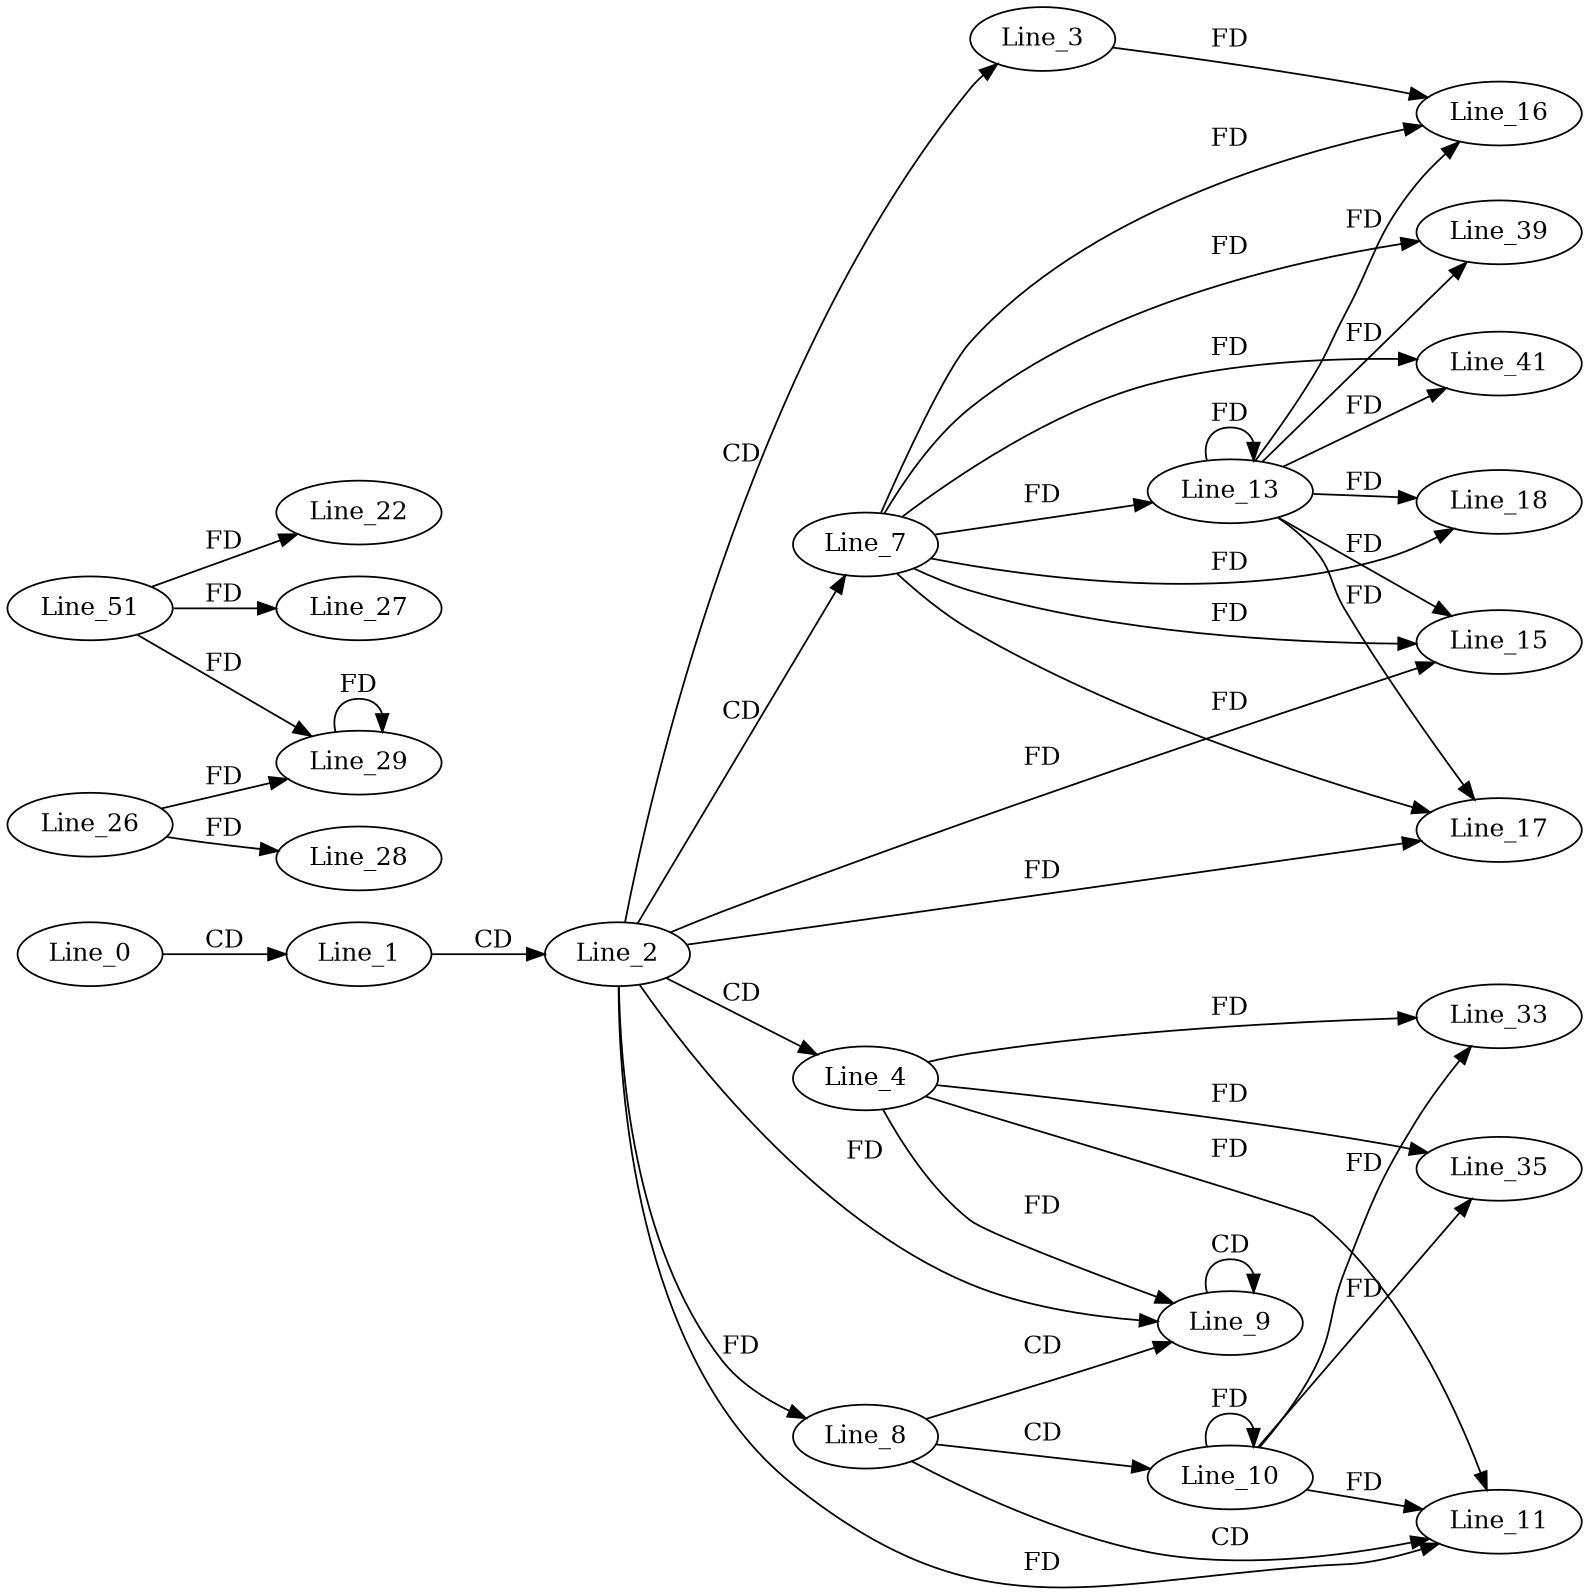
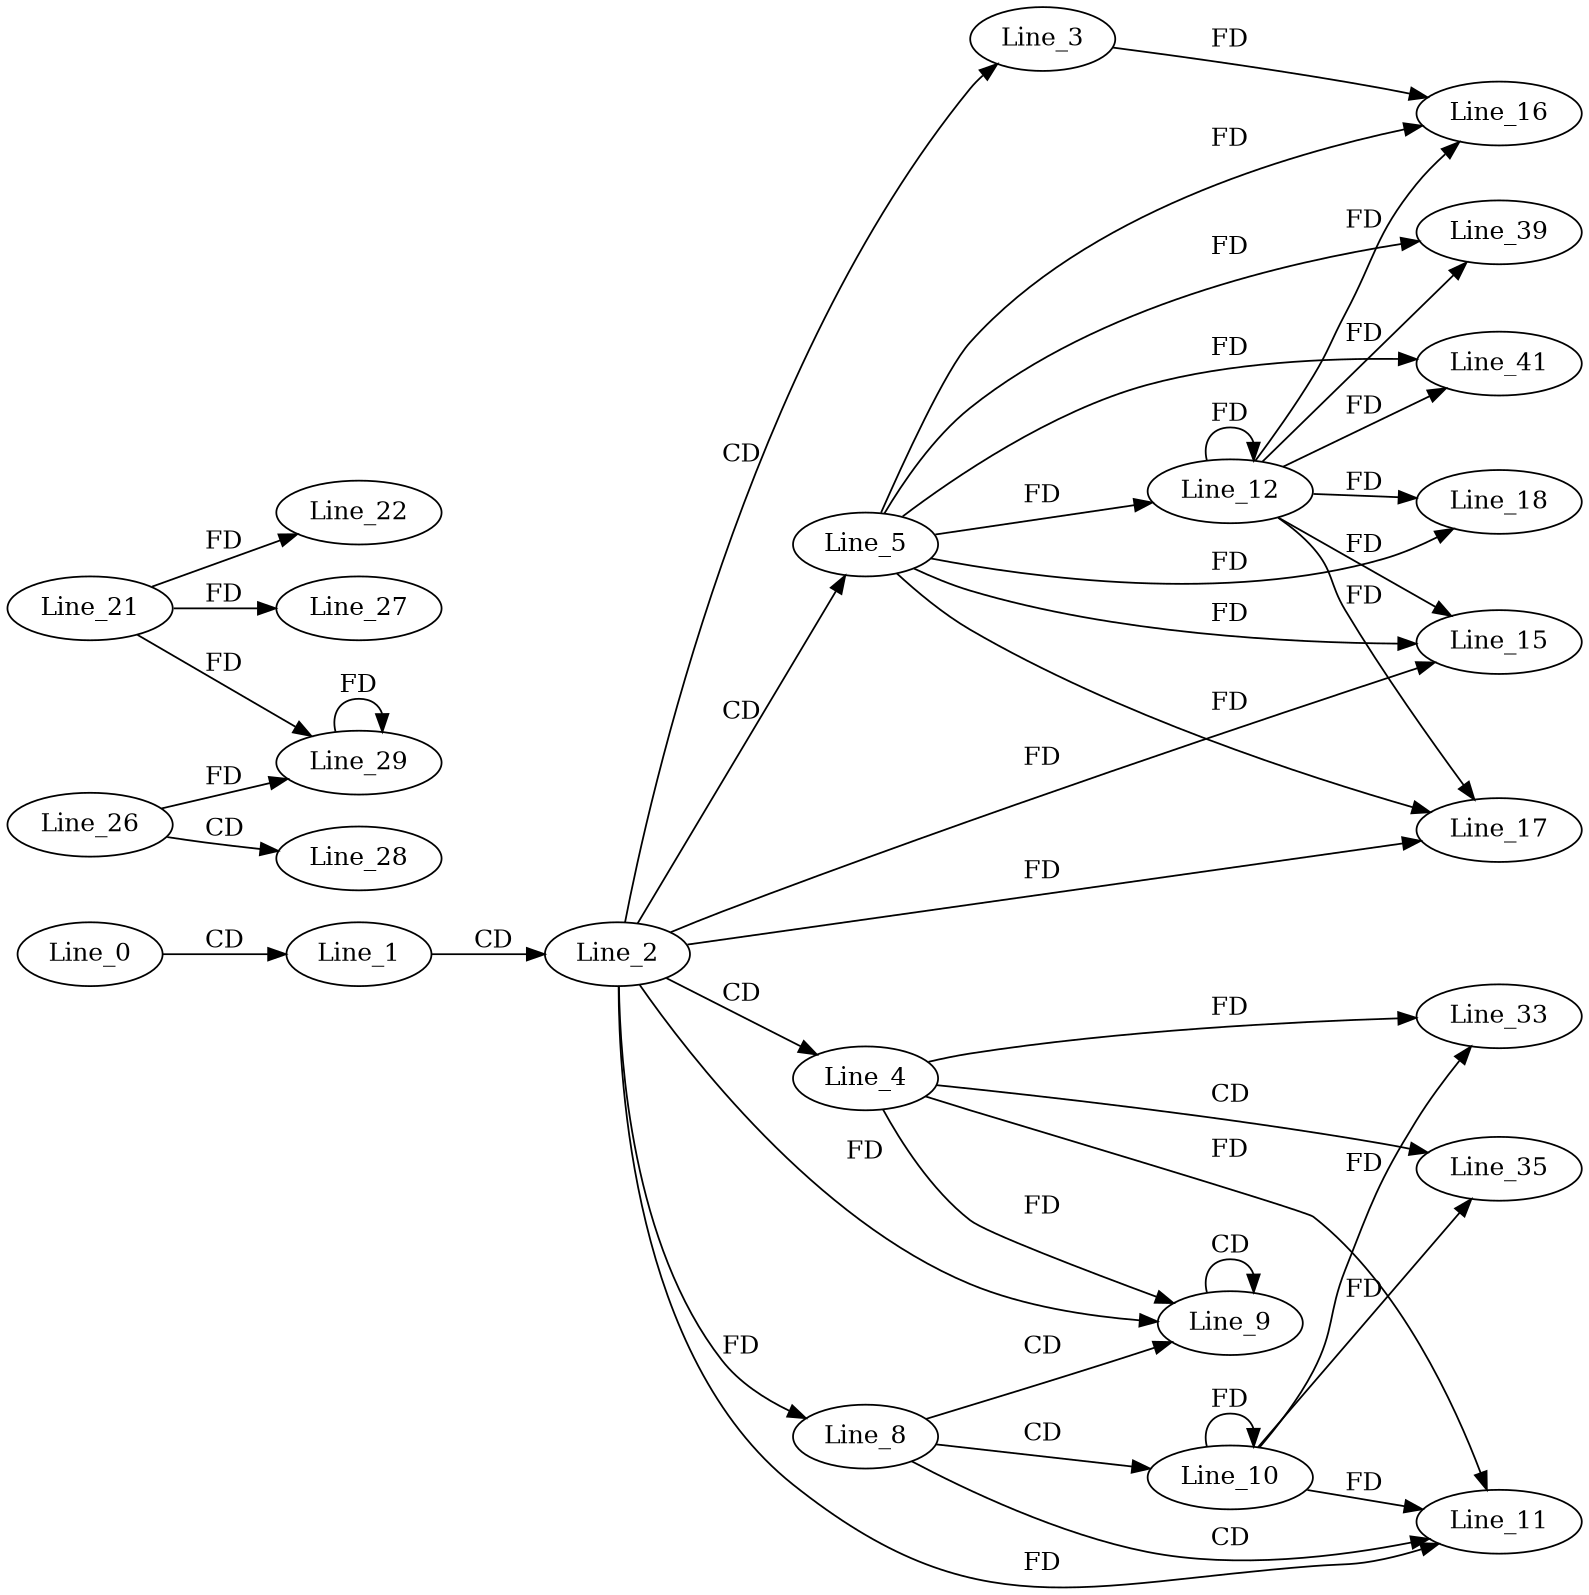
node "Line_13": label "Line_13" -> "Line_12"
node "Line_7": label "Line_7" -> "Line_5"
node "Line_51": label "Line_51" -> "Line_21"
edge "Line_26" -> "Line_28": label "FD" -> "CD"
edge "Line_4" -> "Line_35": label "FD" -> "CD"
